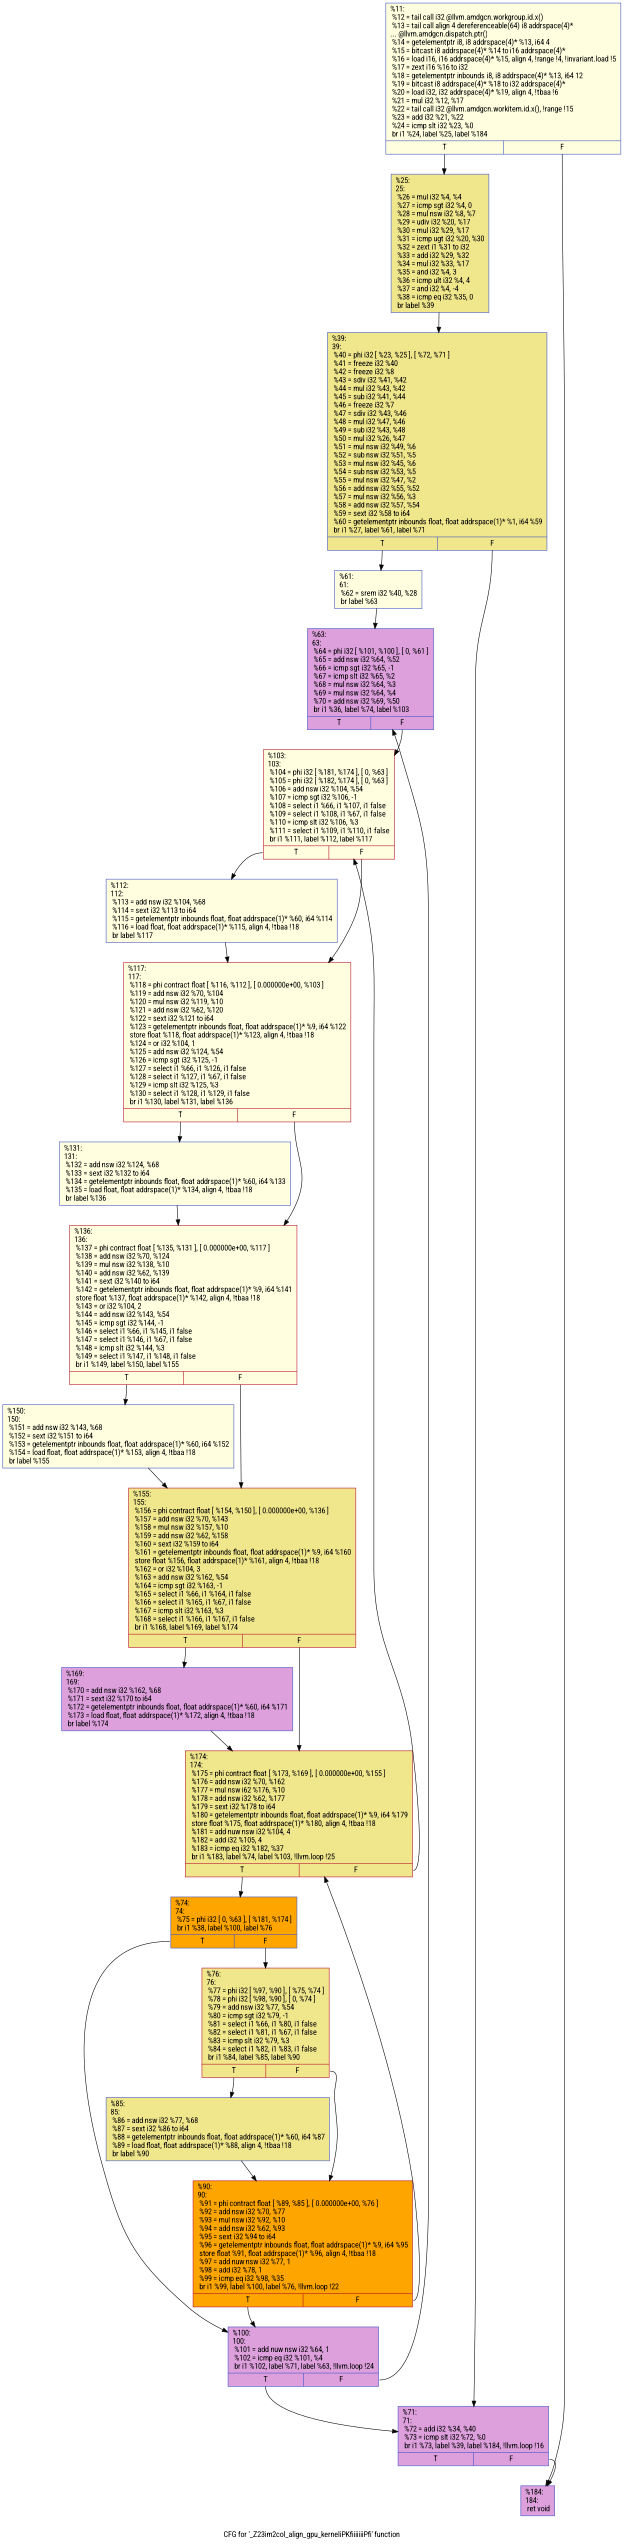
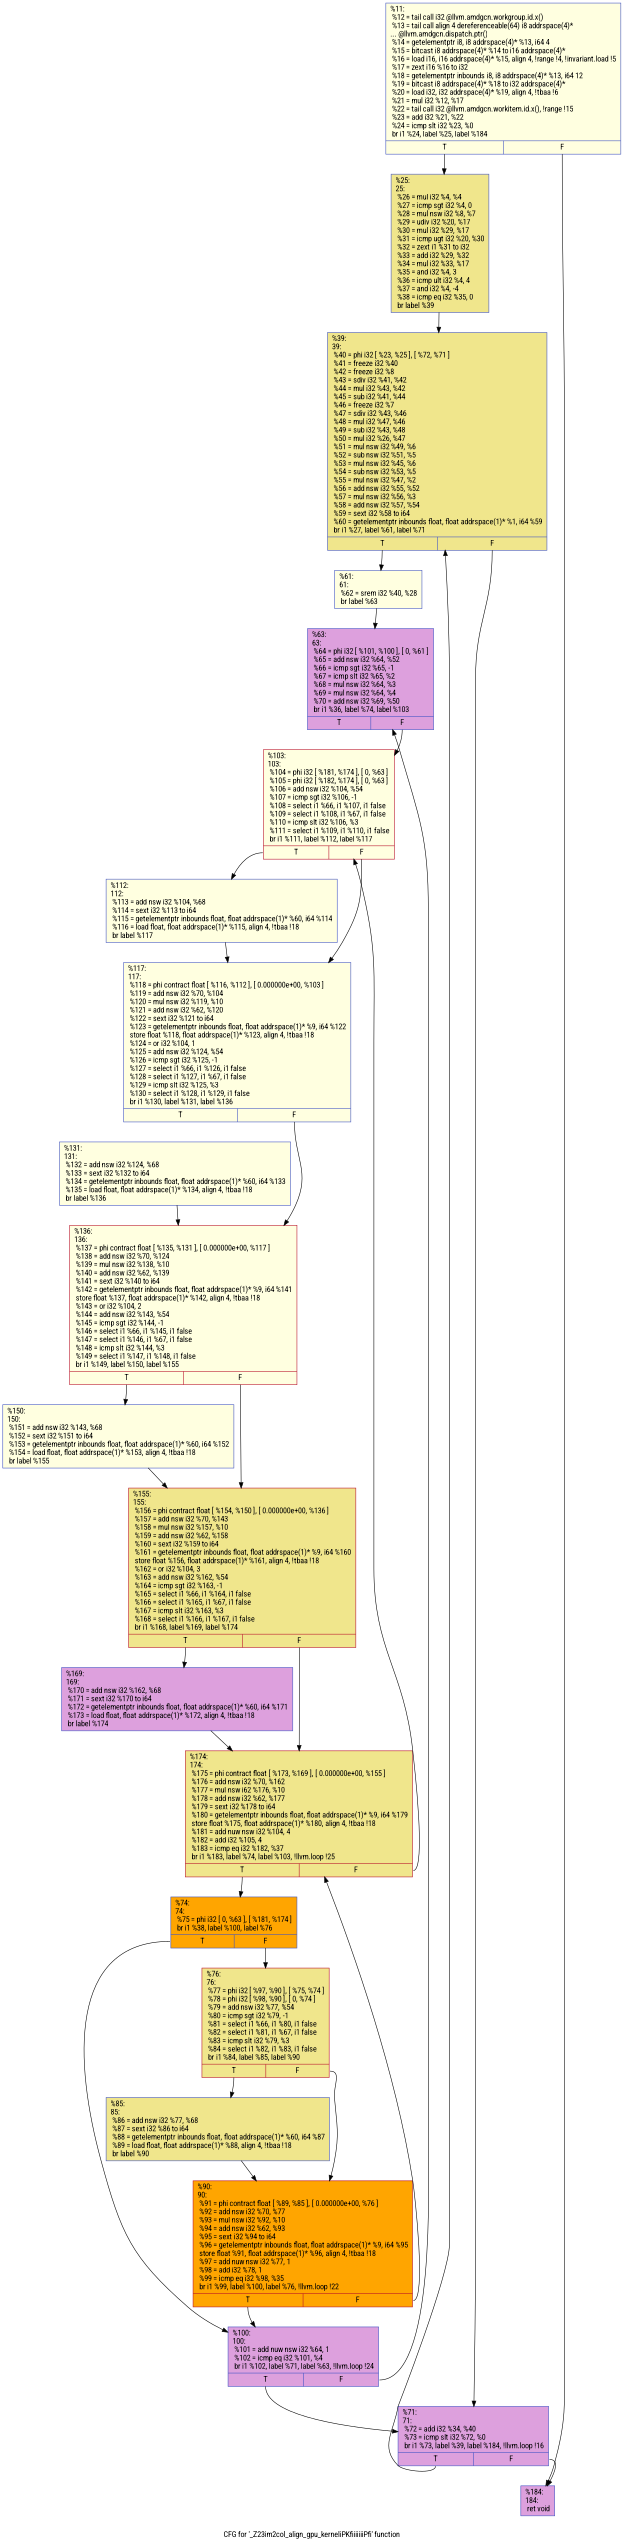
node "%117:": color #b70d28ff -> #3d50c3ff
edge "%117:" -> "%131:": removed
edge "%71:" -> "%39:": added
